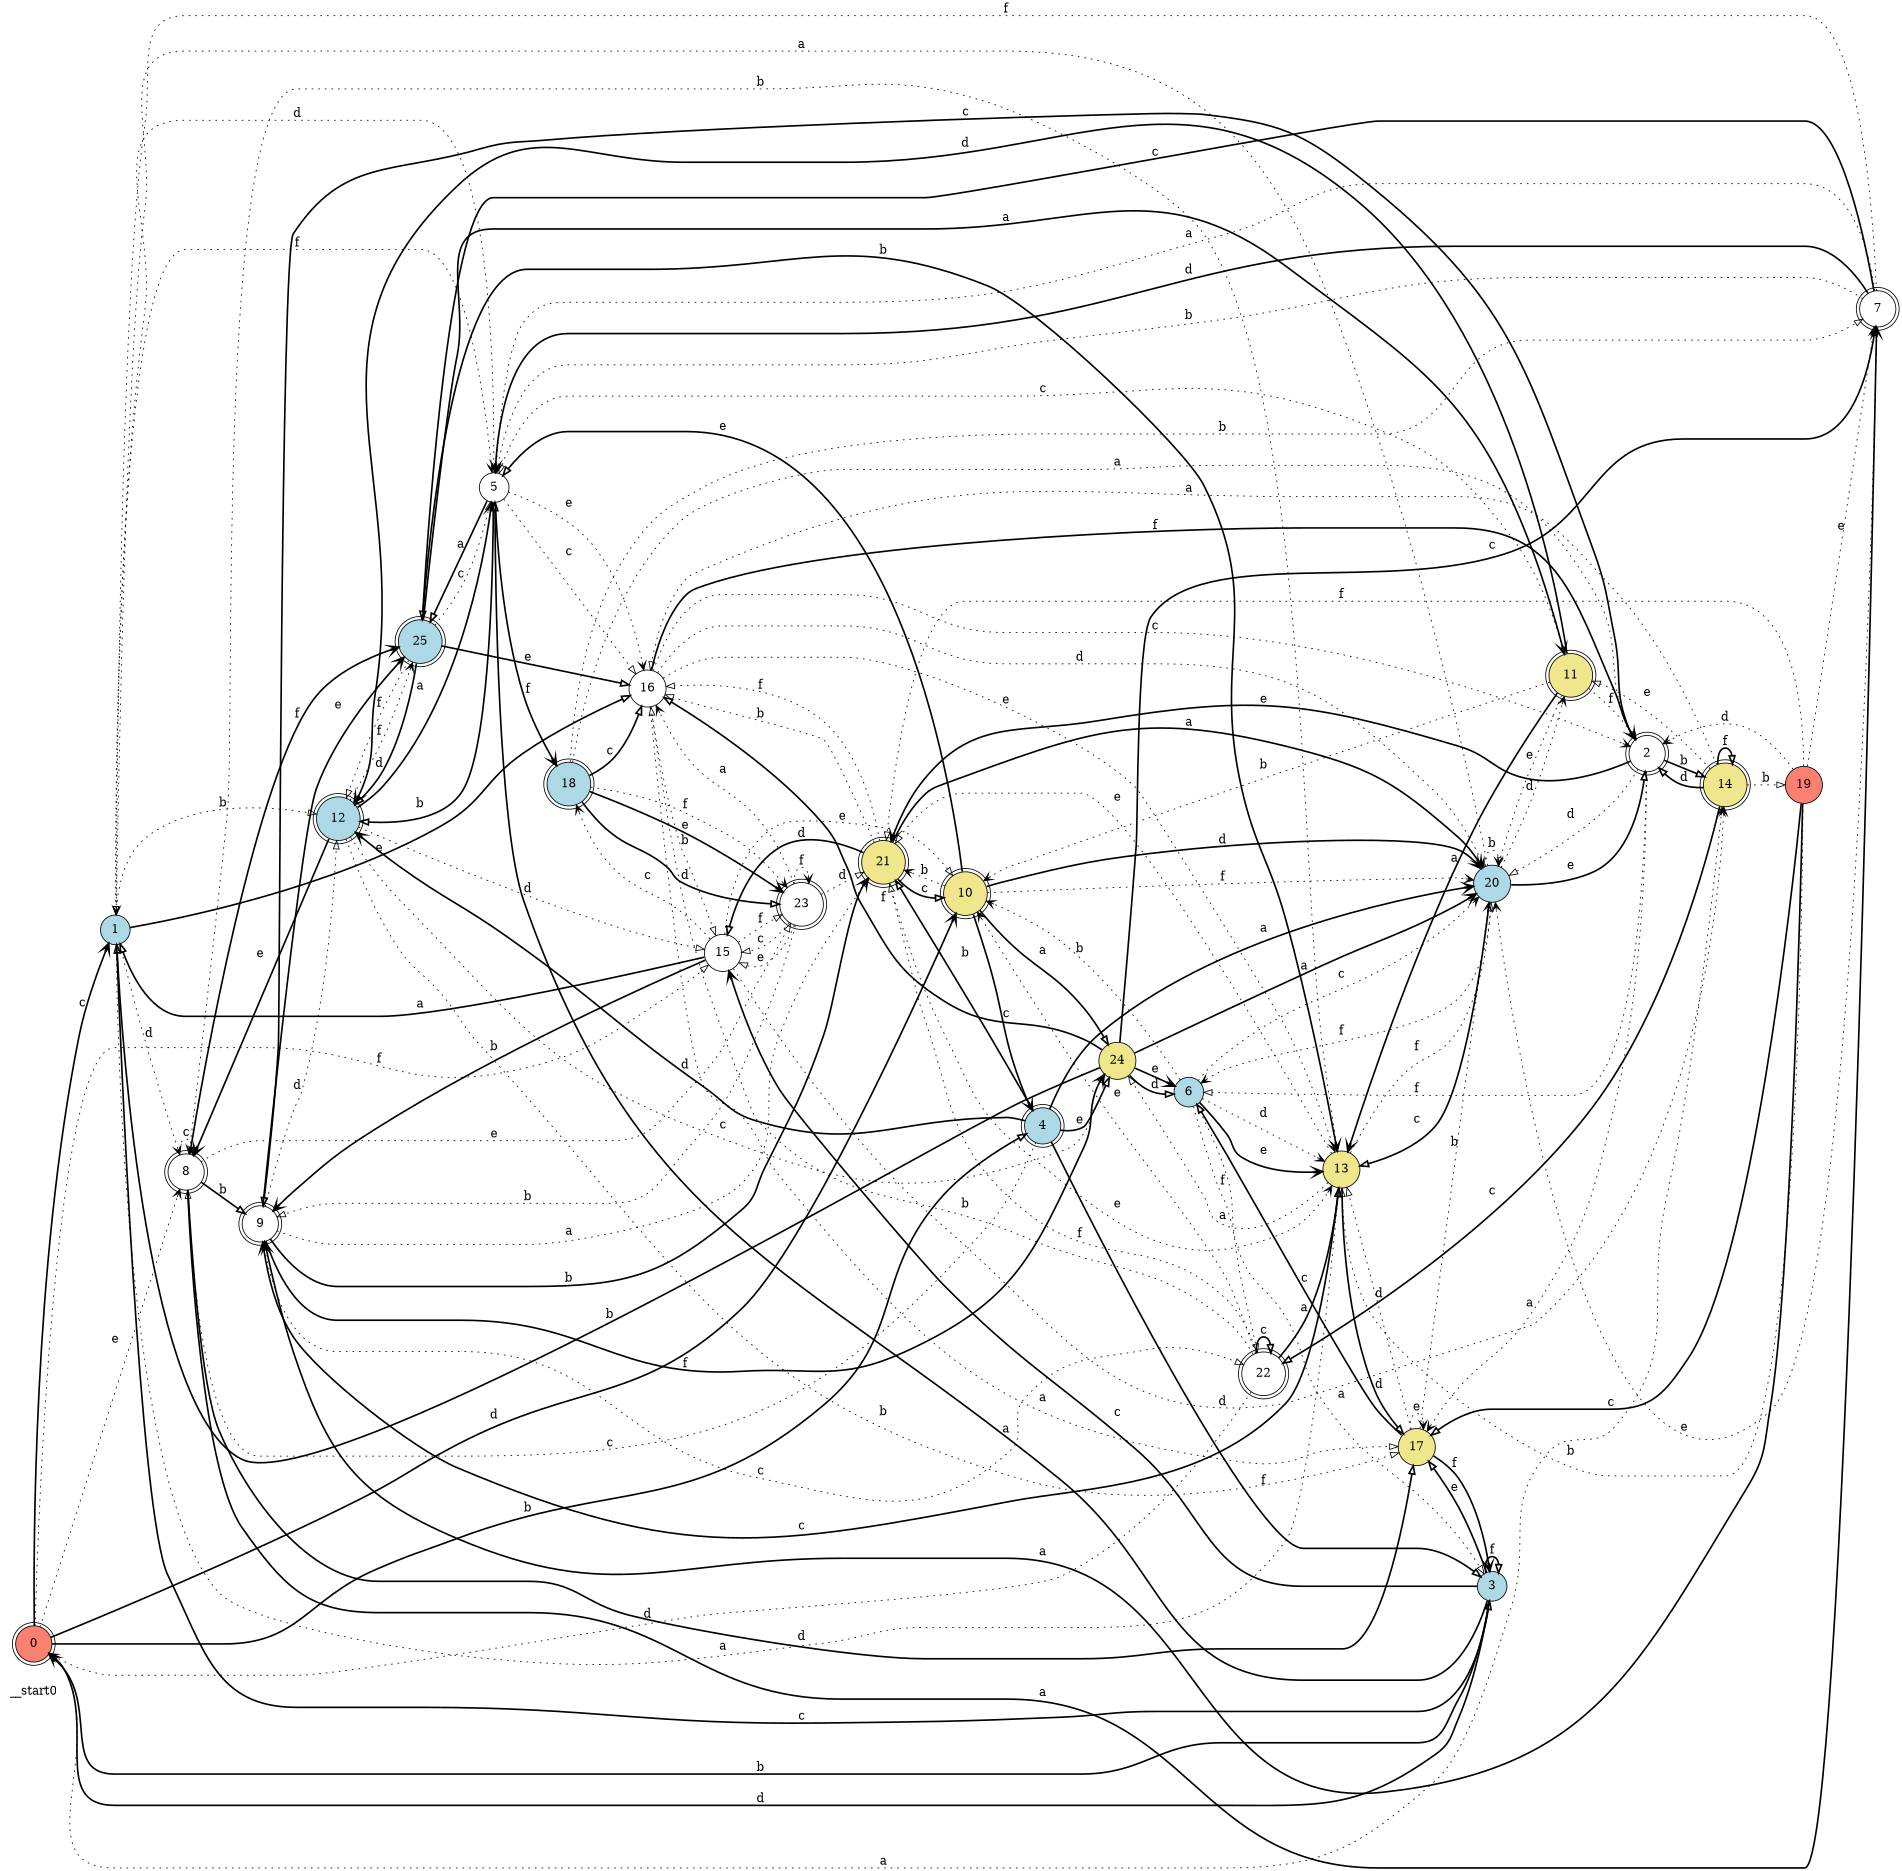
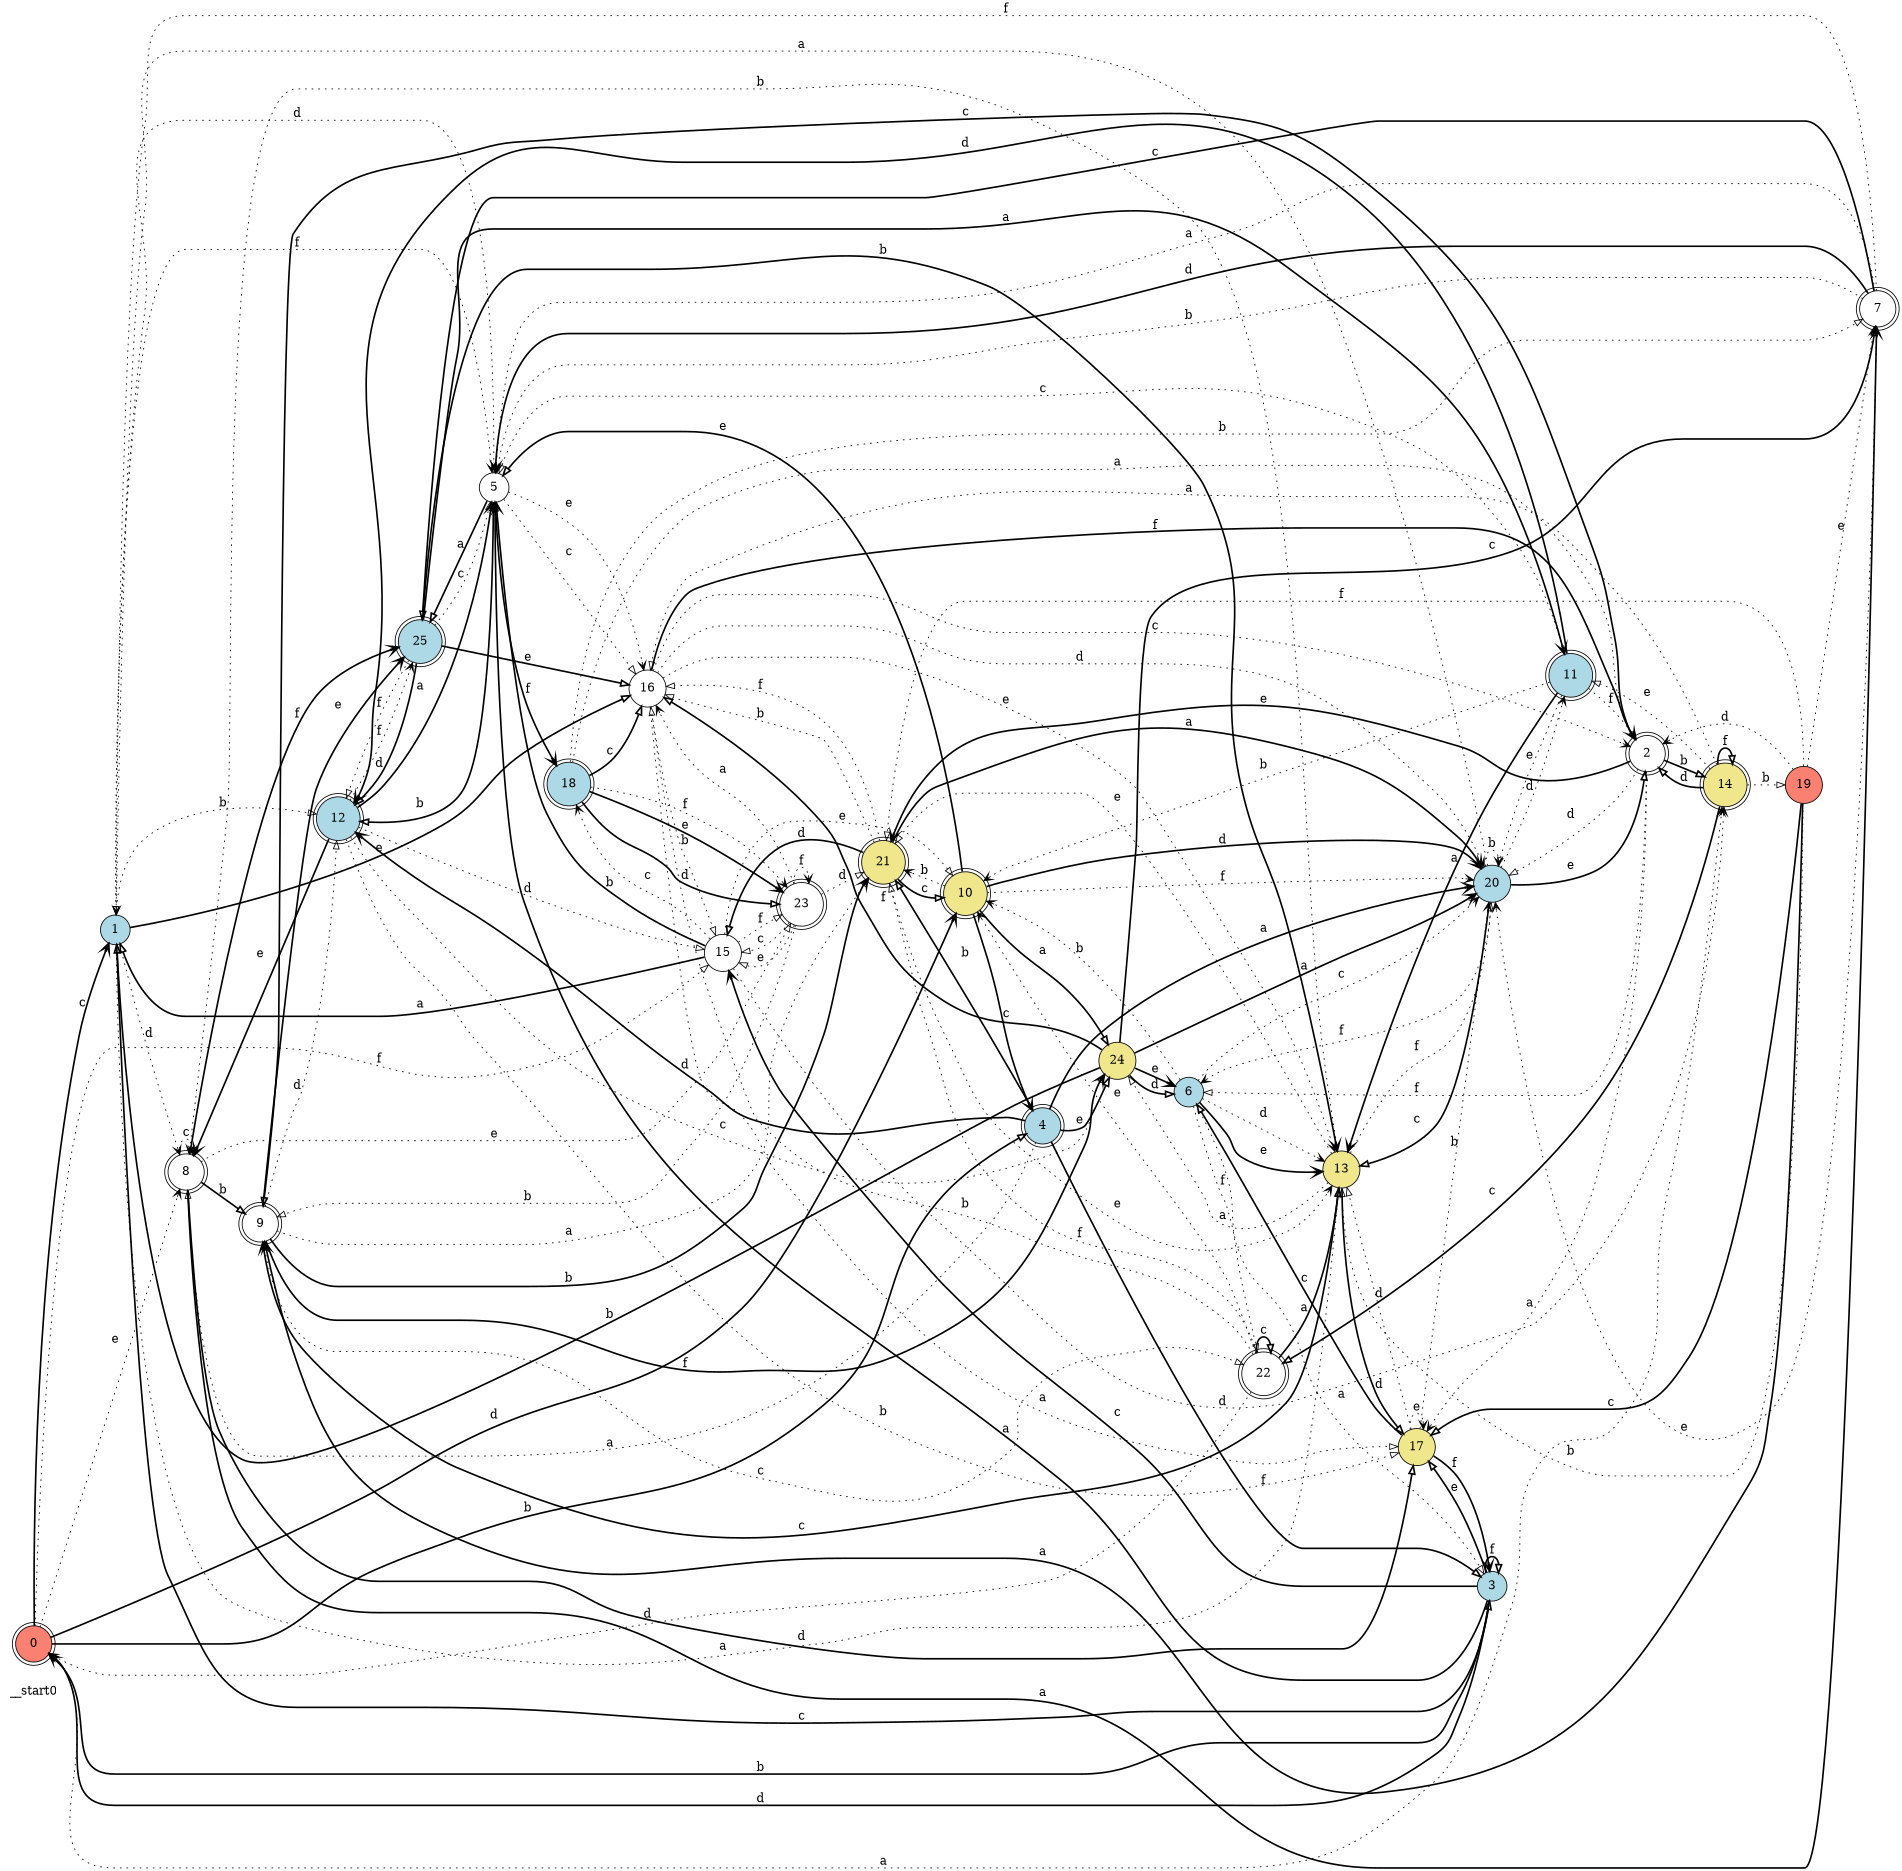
node "11": fillcolor khaki -> lightblue
edge "15" -> "9": now "15" -> "5"
edge "4" -> "8": label "c" -> "a"
